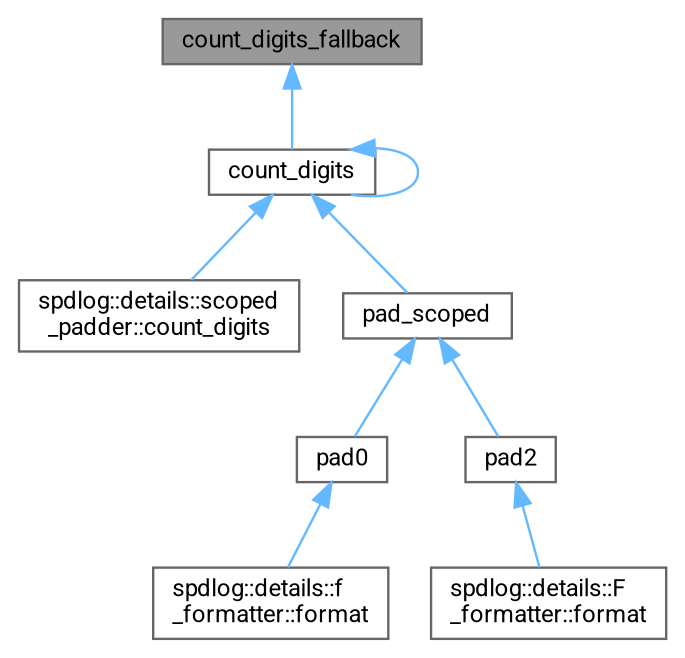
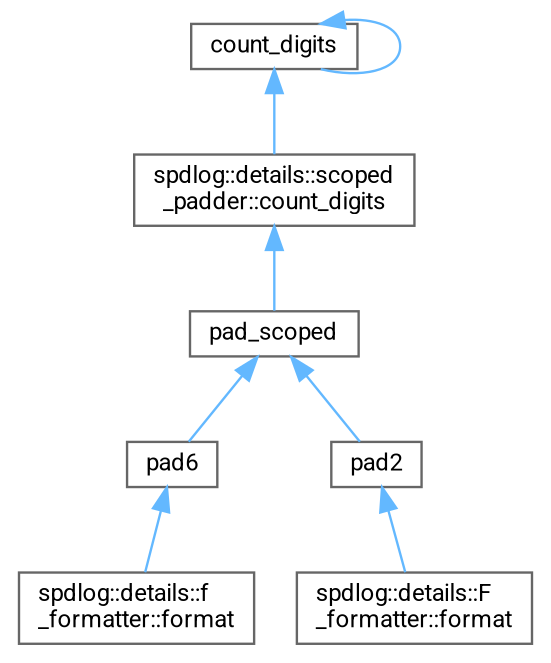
node "count_digits_fallback": removed
edge "pad_scoped" -> "count_digits": now "pad_scoped" -> "spdlog::details::scoped _padder::count_digits"
node "pad0": label "pad0" -> "pad6"
